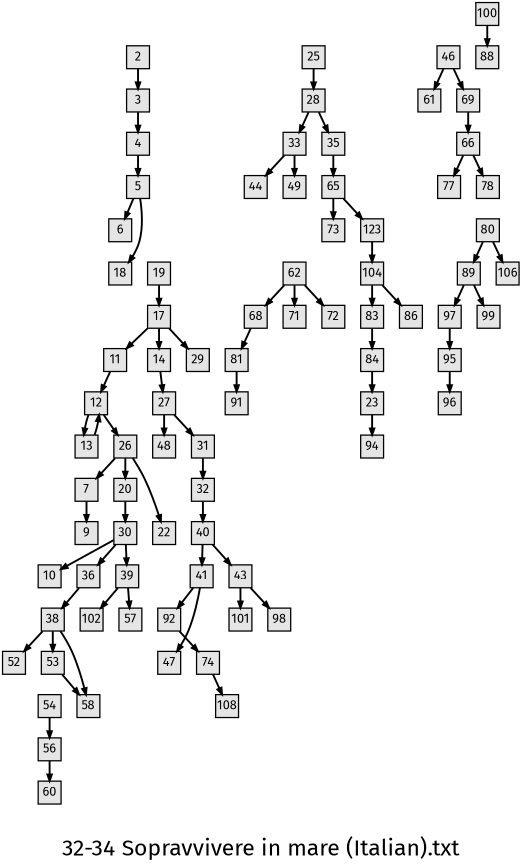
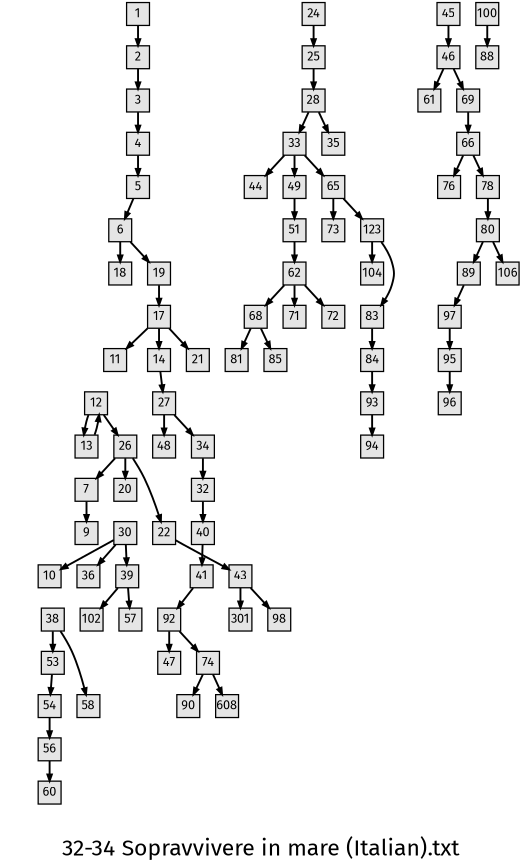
node "1": added
node "24": added
node "45": added
edge "35" -> "65": now "33" -> "65"
node "77": label "77" -> "76"
edge "78" -> "80": added
edge "5" -> "18": now "6" -> "18"
node "51": added
edge "6" -> "19": added
edge "104" -> "83": now "123" -> "83"
node "86": removed
node "99": removed
node "29": label "29" -> "21"
node "85": added
edge "11" -> "12": removed
node "91": removed
node "23": label "23" -> "93"
node "31": label "31" -> "34"
edge "20" -> "30": removed
edge "40" -> "43": now "22" -> "43"
edge "36" -> "38": removed
edge "41" -> "47": now "92" -> "47"
node "101": label "101" -> "301"
node "52": removed
edge "53" -> "58": now "53" -> "54"
node "90": added
node "108": label "108" -> "608"
